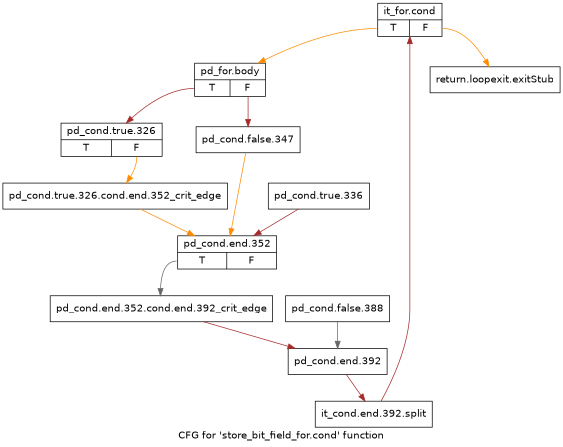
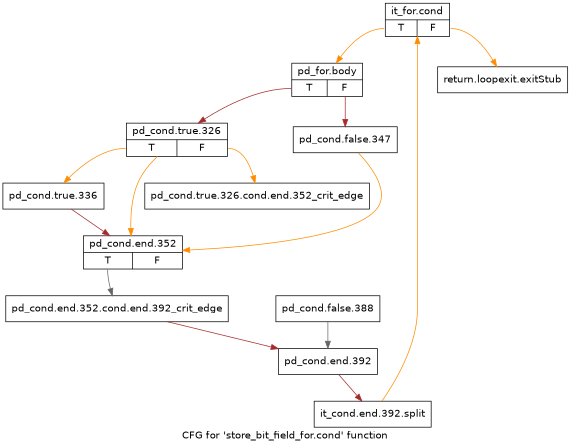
edge "pd_cond.true.326" -> "pd_cond.true.336": added
edge "pd_cond.true.326.cond.end.352_crit_edge" -> "pd_cond.end.352": now "pd_cond.true.326" -> "pd_cond.end.352"
edge "it_cond.end.392.split" -> "it_for.cond": color brown -> darkorange
